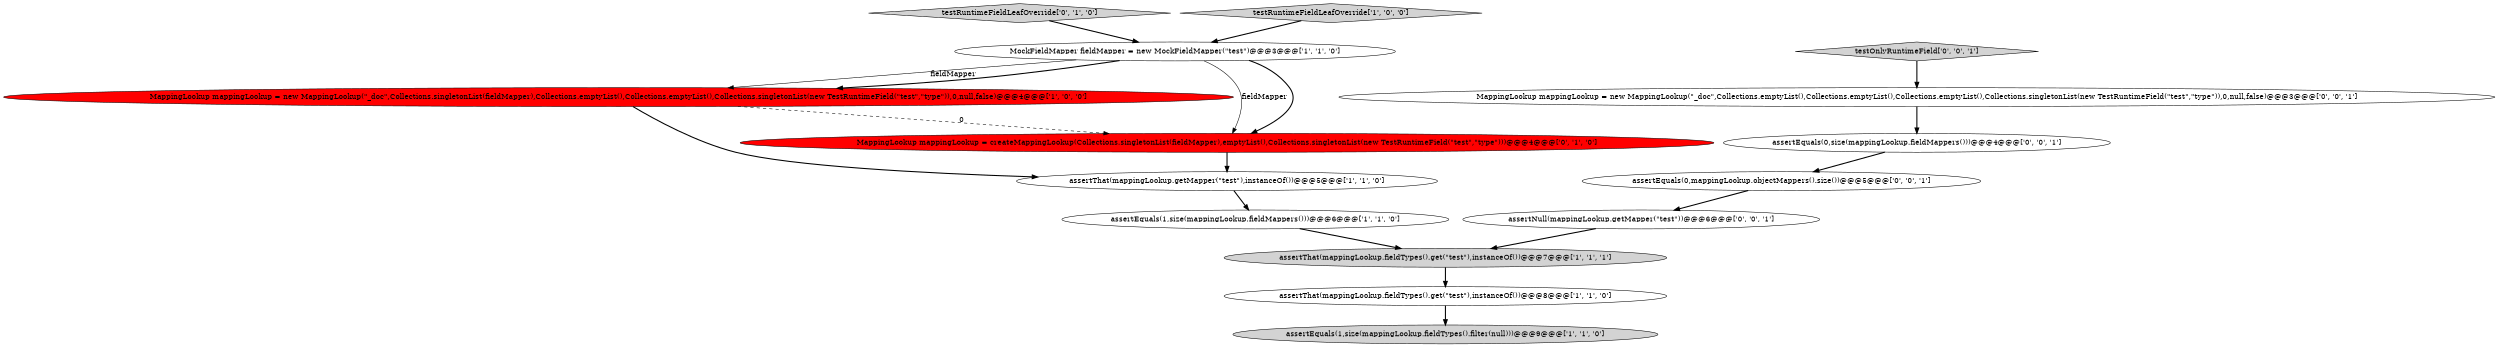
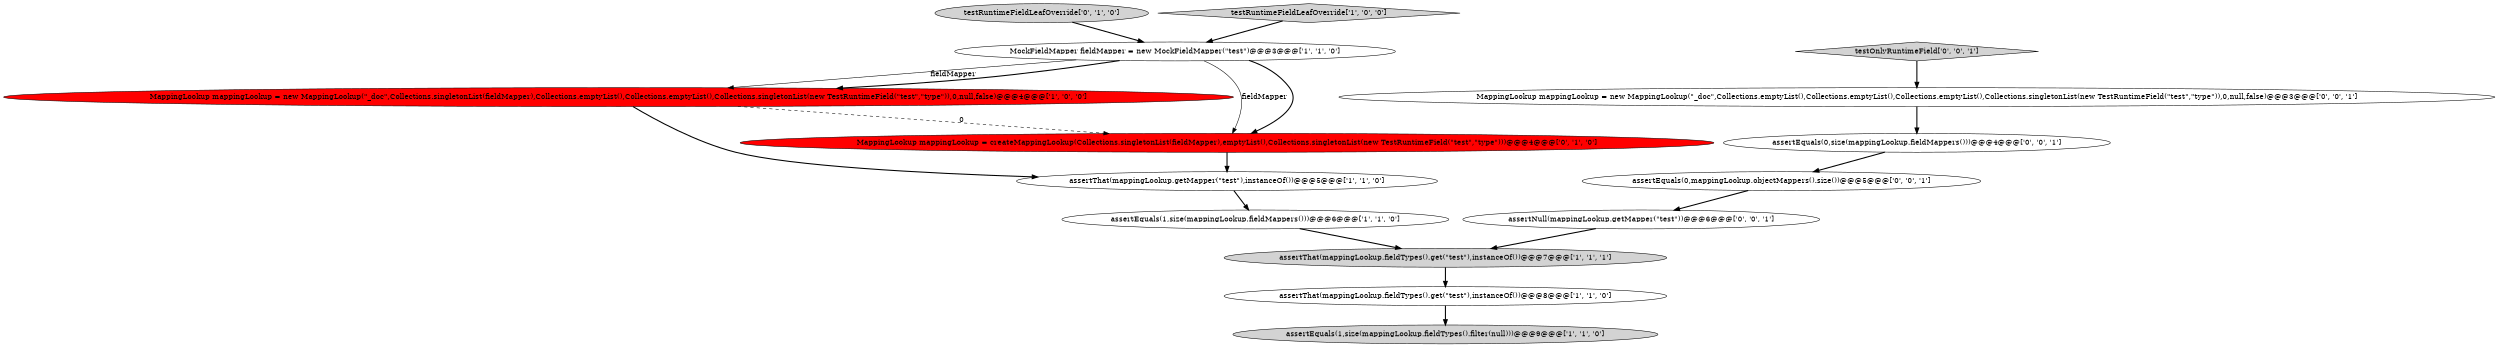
node "testRuntimeFieldLeafOverride['0', '1', '0']": shape diamond -> ellipse
